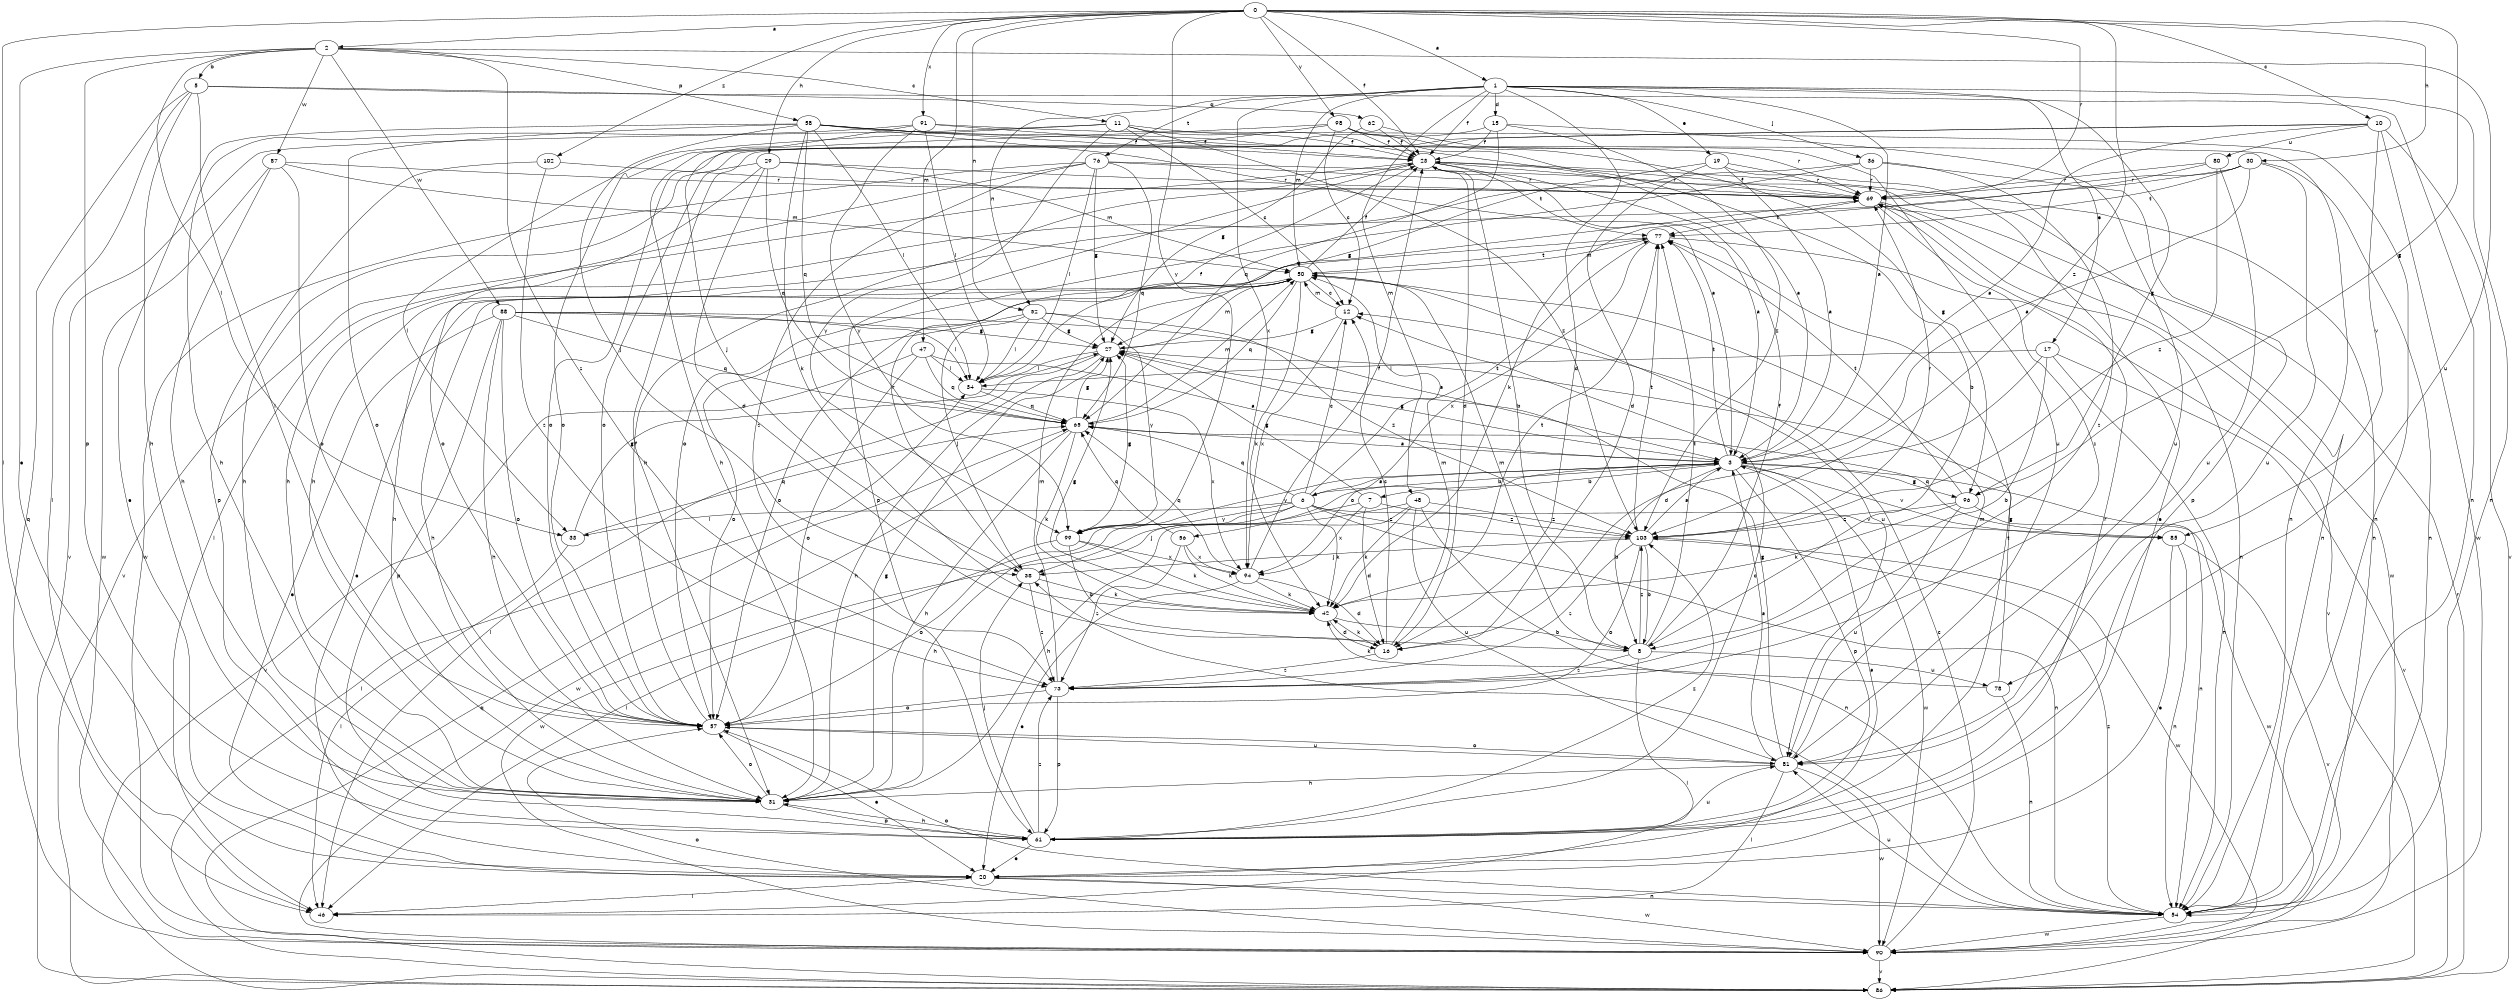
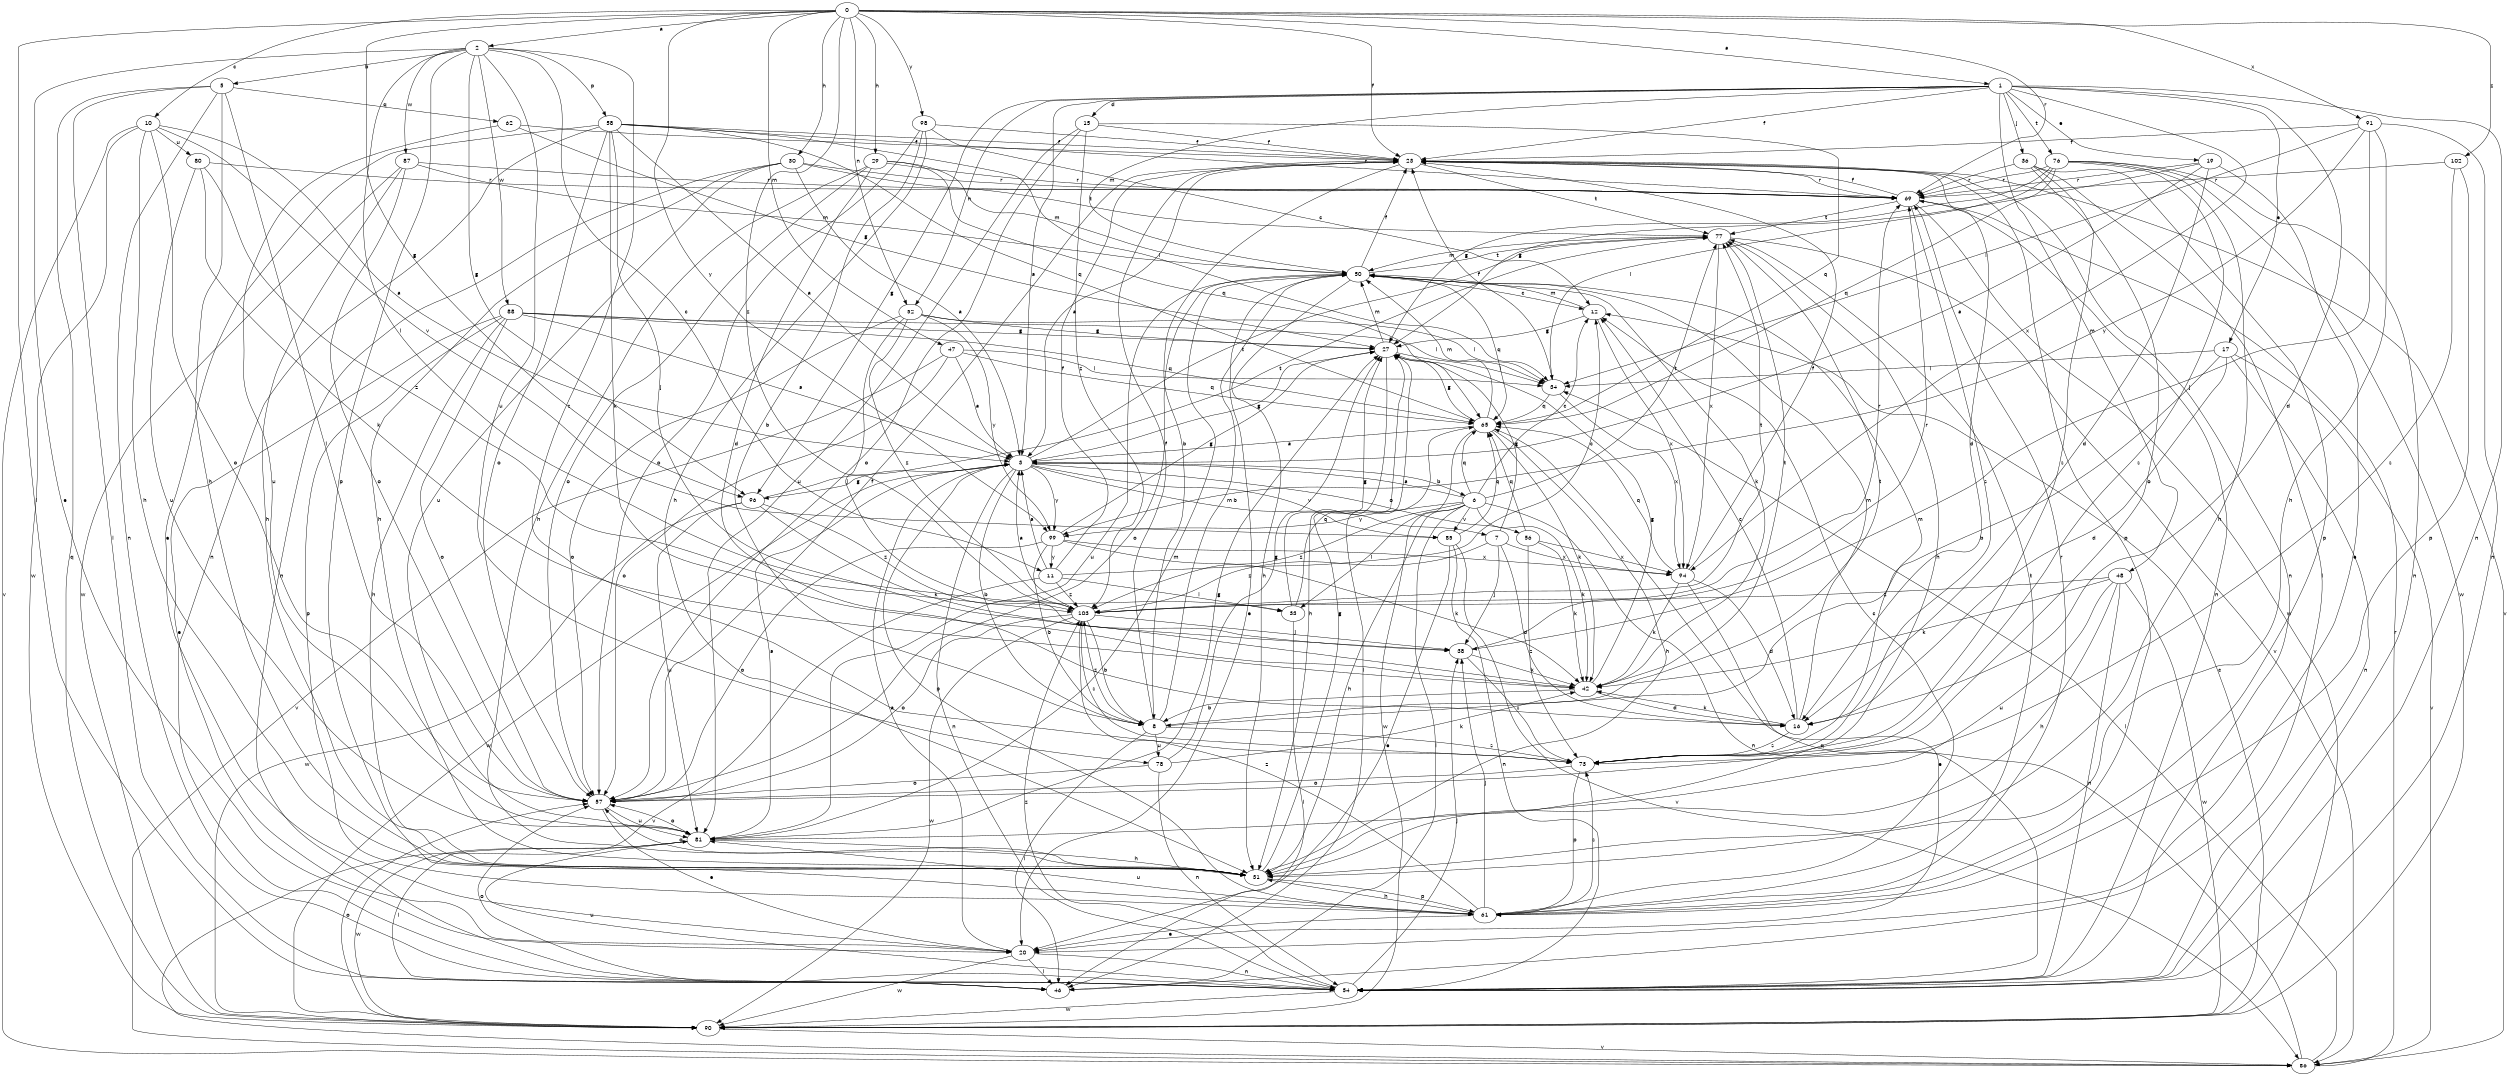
edge "98" -> "96": now "2" -> "96"
edge "11" -> "99": reversed
edge "78" -> "57": added, label "o"
